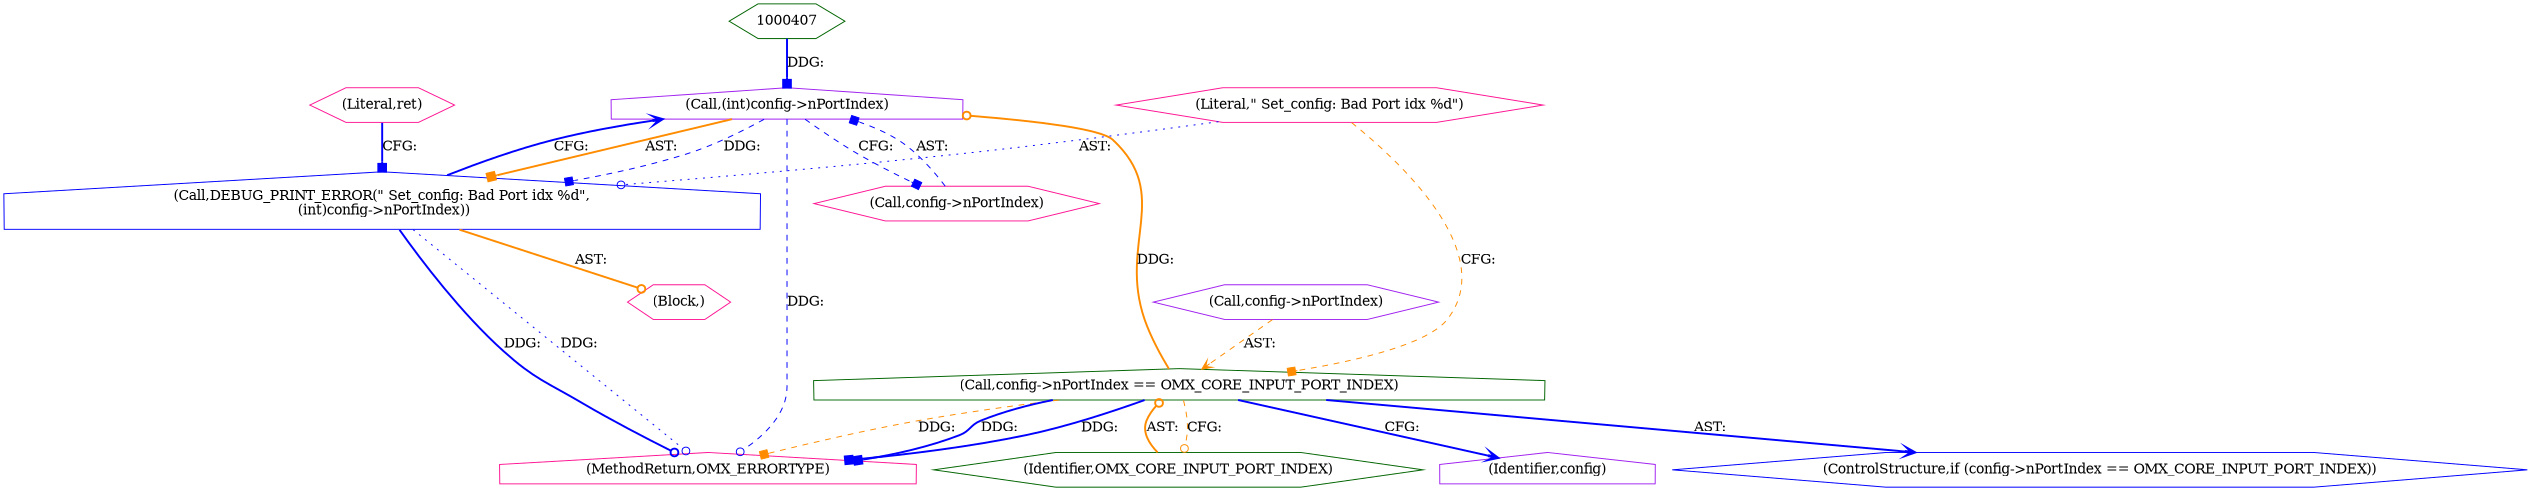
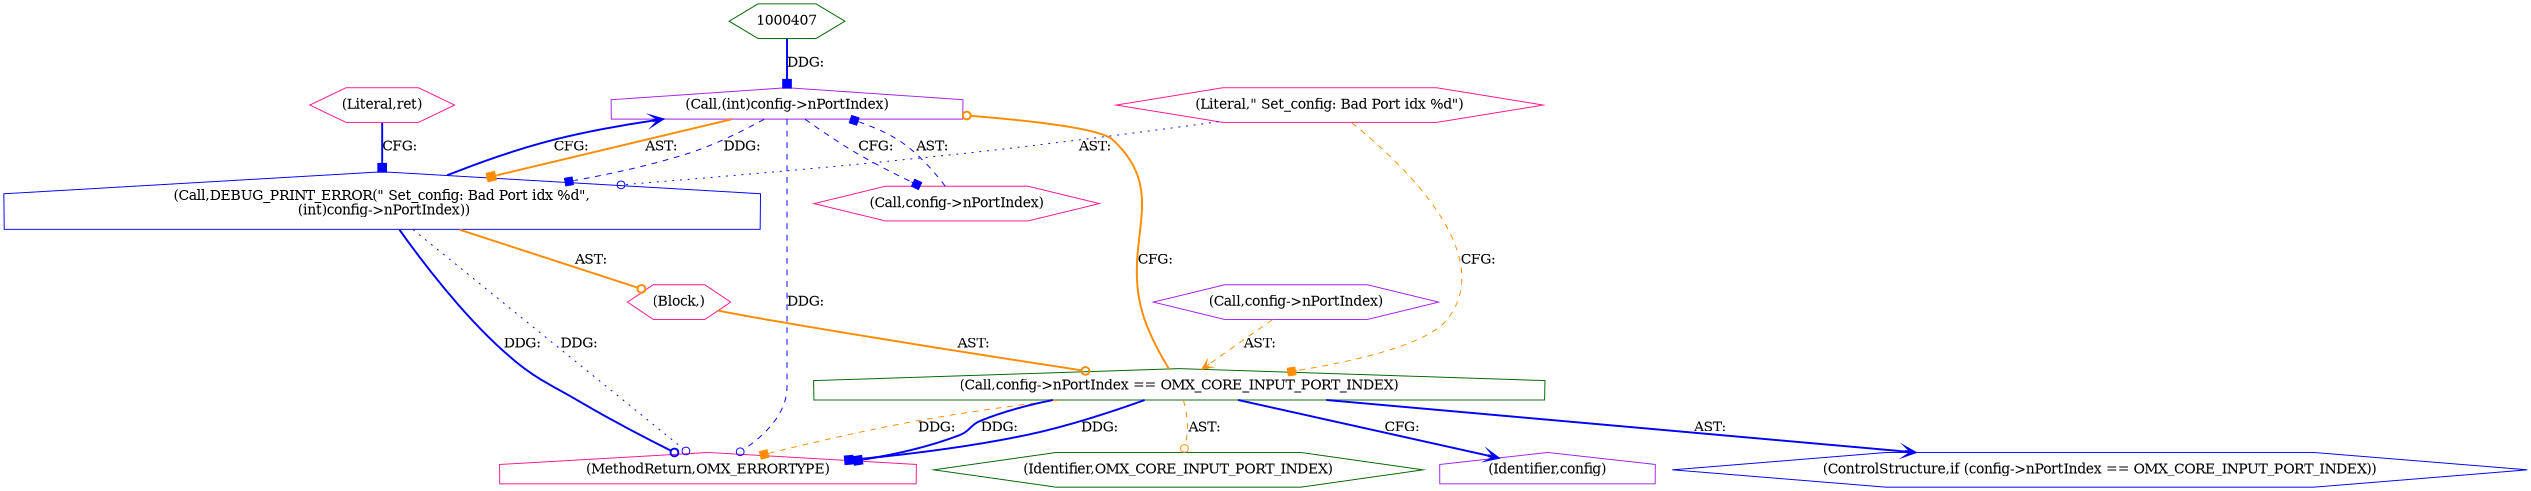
edge "(Call,config->nPortIndex == OMX_CORE_INPUT_PORT_INDEX)" -> "(Call,(int)config->nPortIndex)": label "DDG: " -> "CFG: "
edge "(Call,config->nPortIndex == OMX_CORE_INPUT_PORT_INDEX)" -> "(Identifier,OMX_CORE_INPUT_PORT_INDEX)": label "CFG: " -> "AST: "
edge "(Identifier,OMX_CORE_INPUT_PORT_INDEX)" -> "(Call,config->nPortIndex == OMX_CORE_INPUT_PORT_INDEX)": now "(Block,)" -> "(Call,config->nPortIndex == OMX_CORE_INPUT_PORT_INDEX)"
